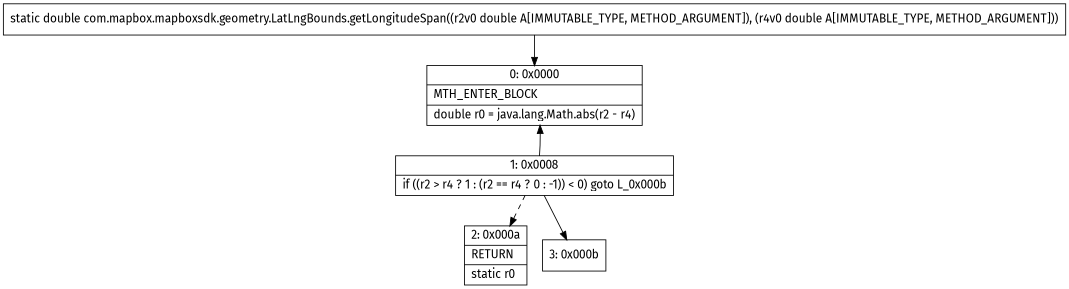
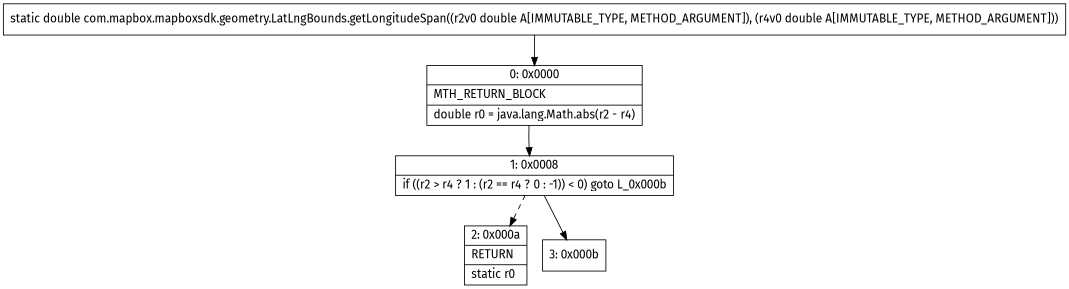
node "0: 0x0000": text "MTH_ENTER_BLOCK" -> "MTH_RETURN_BLOCK"
edge "1: 0x0008" -> "0: 0x0000": reversed
